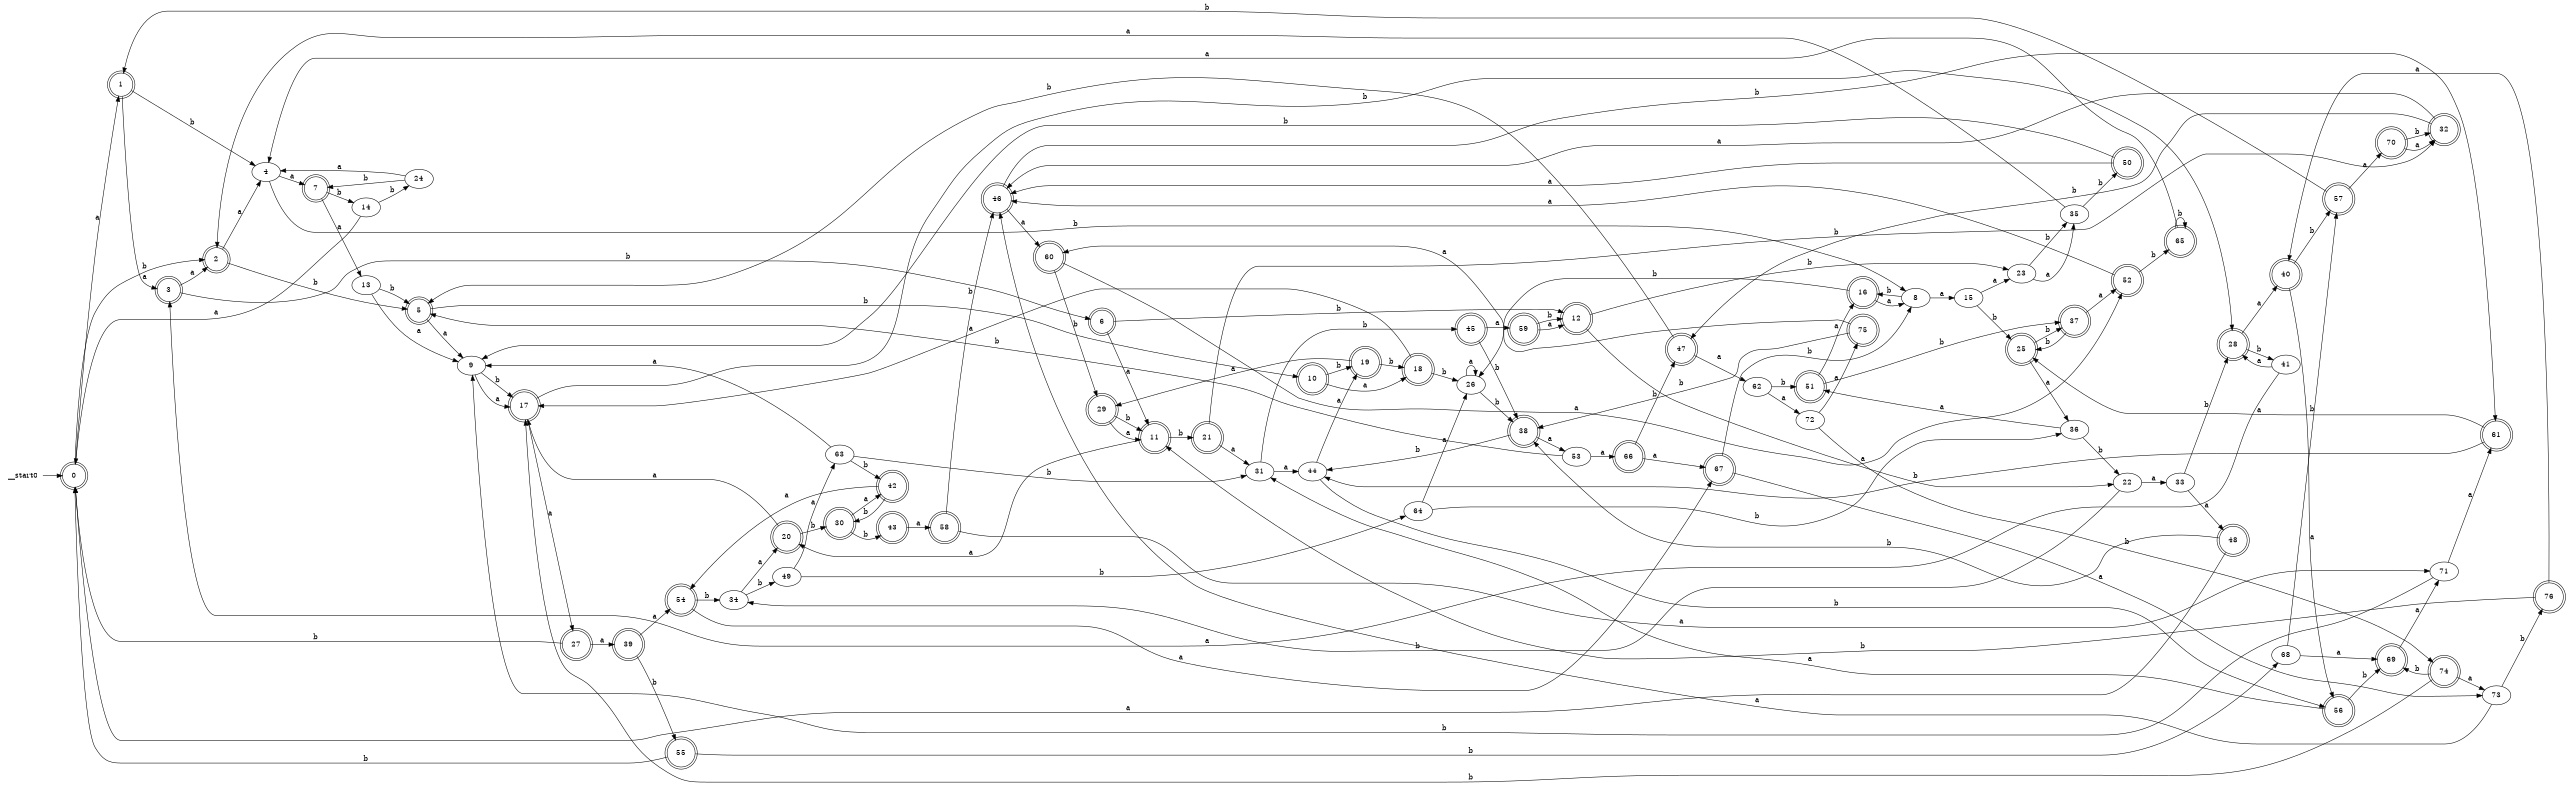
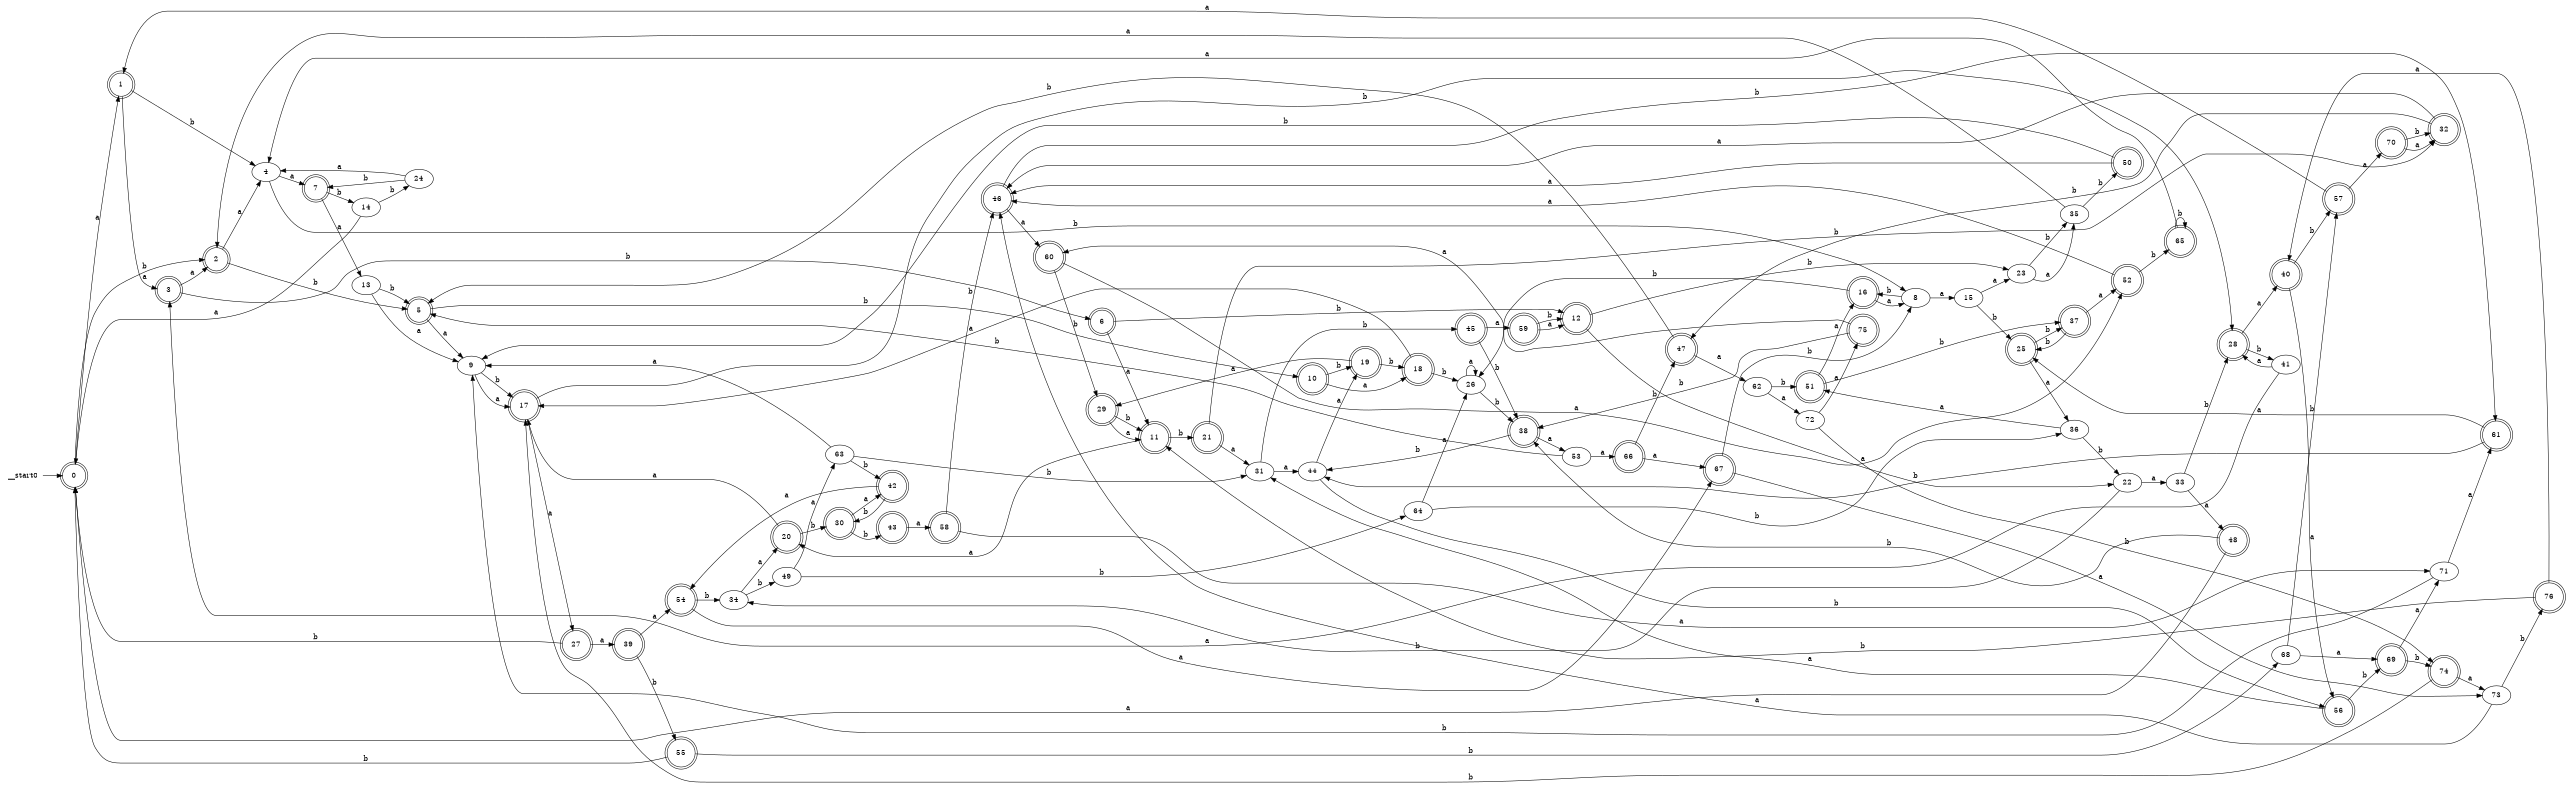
edge "57" -> "1": label "b" -> "a"
edge "74" -> "69": reversed
